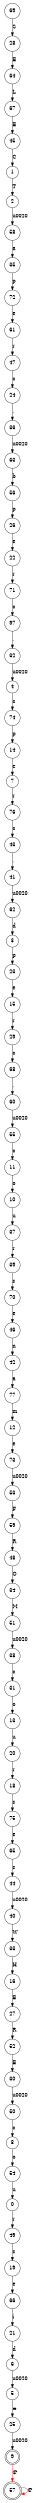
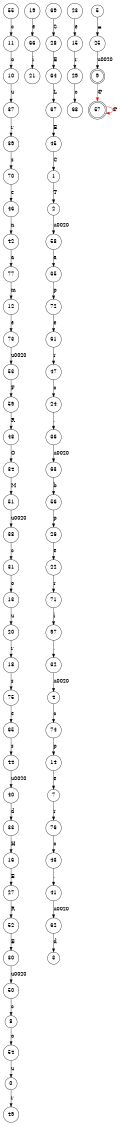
edge "71" -> "97": label "c" -> "i"
edge "3" -> "23": removed, label "p"
node "60": removed
edge "40" -> "33": label "W" -> "d"
edge "49" -> "19": removed, label "s"
node "6": removed
